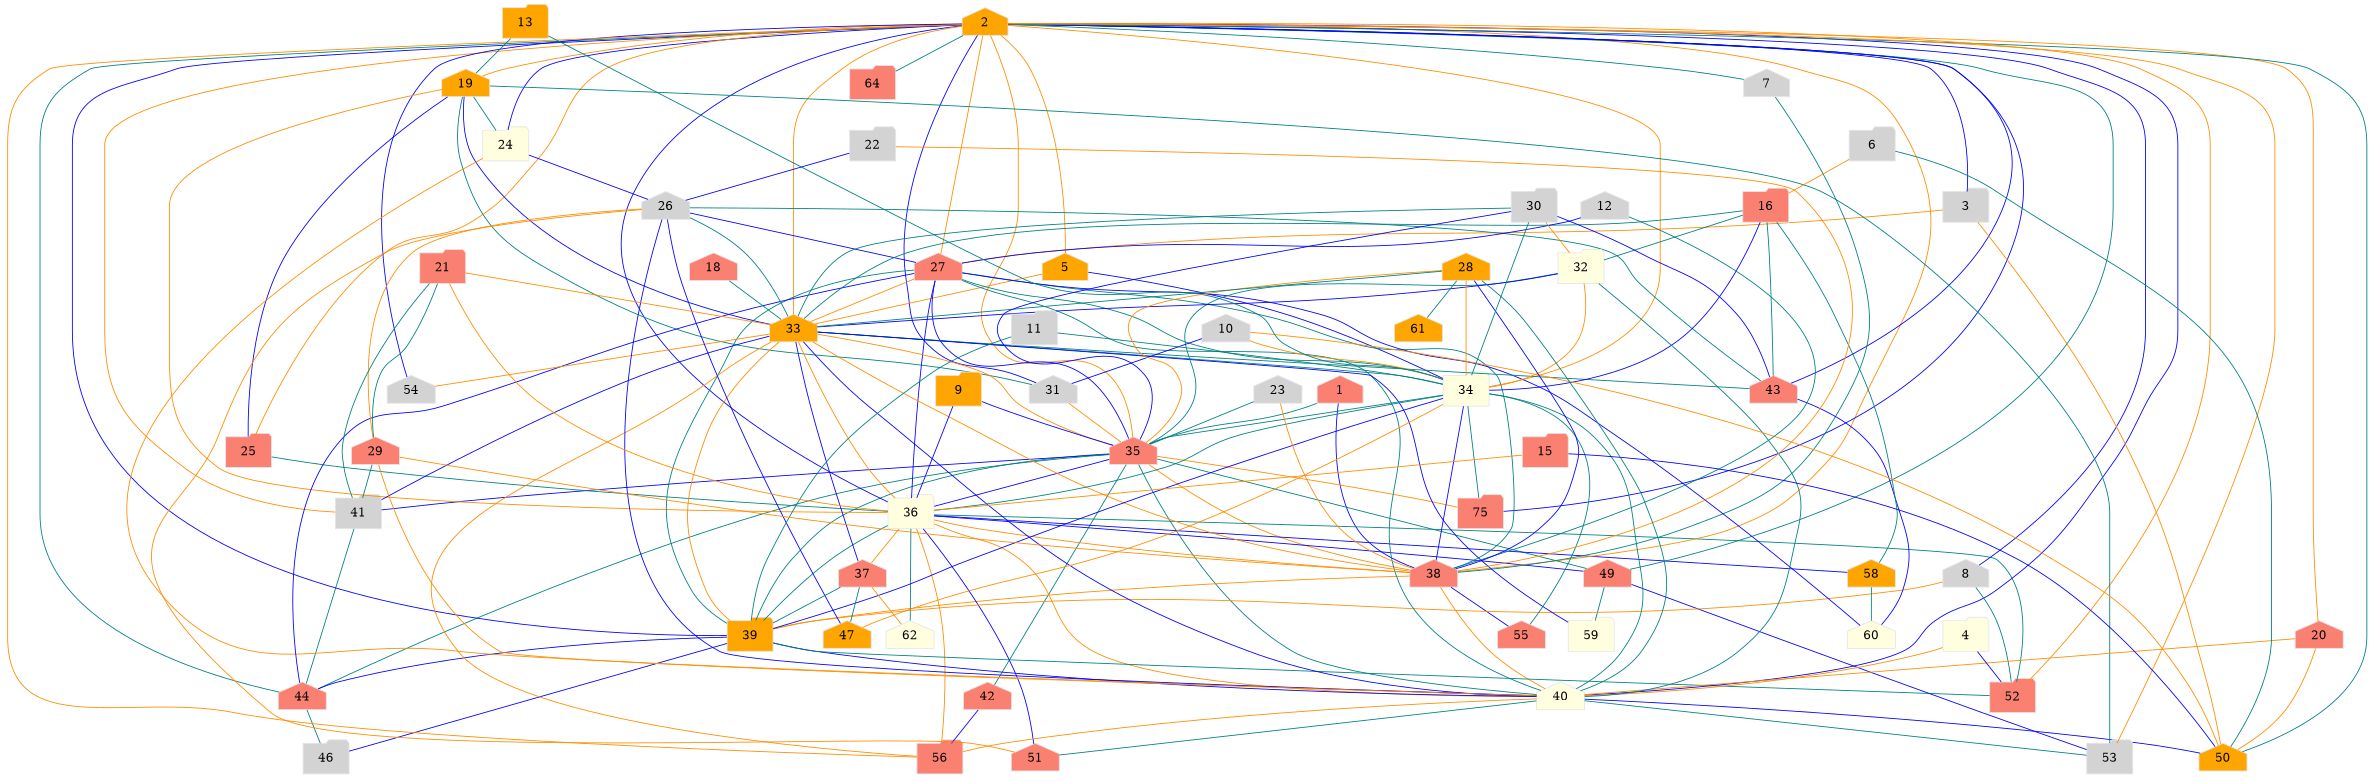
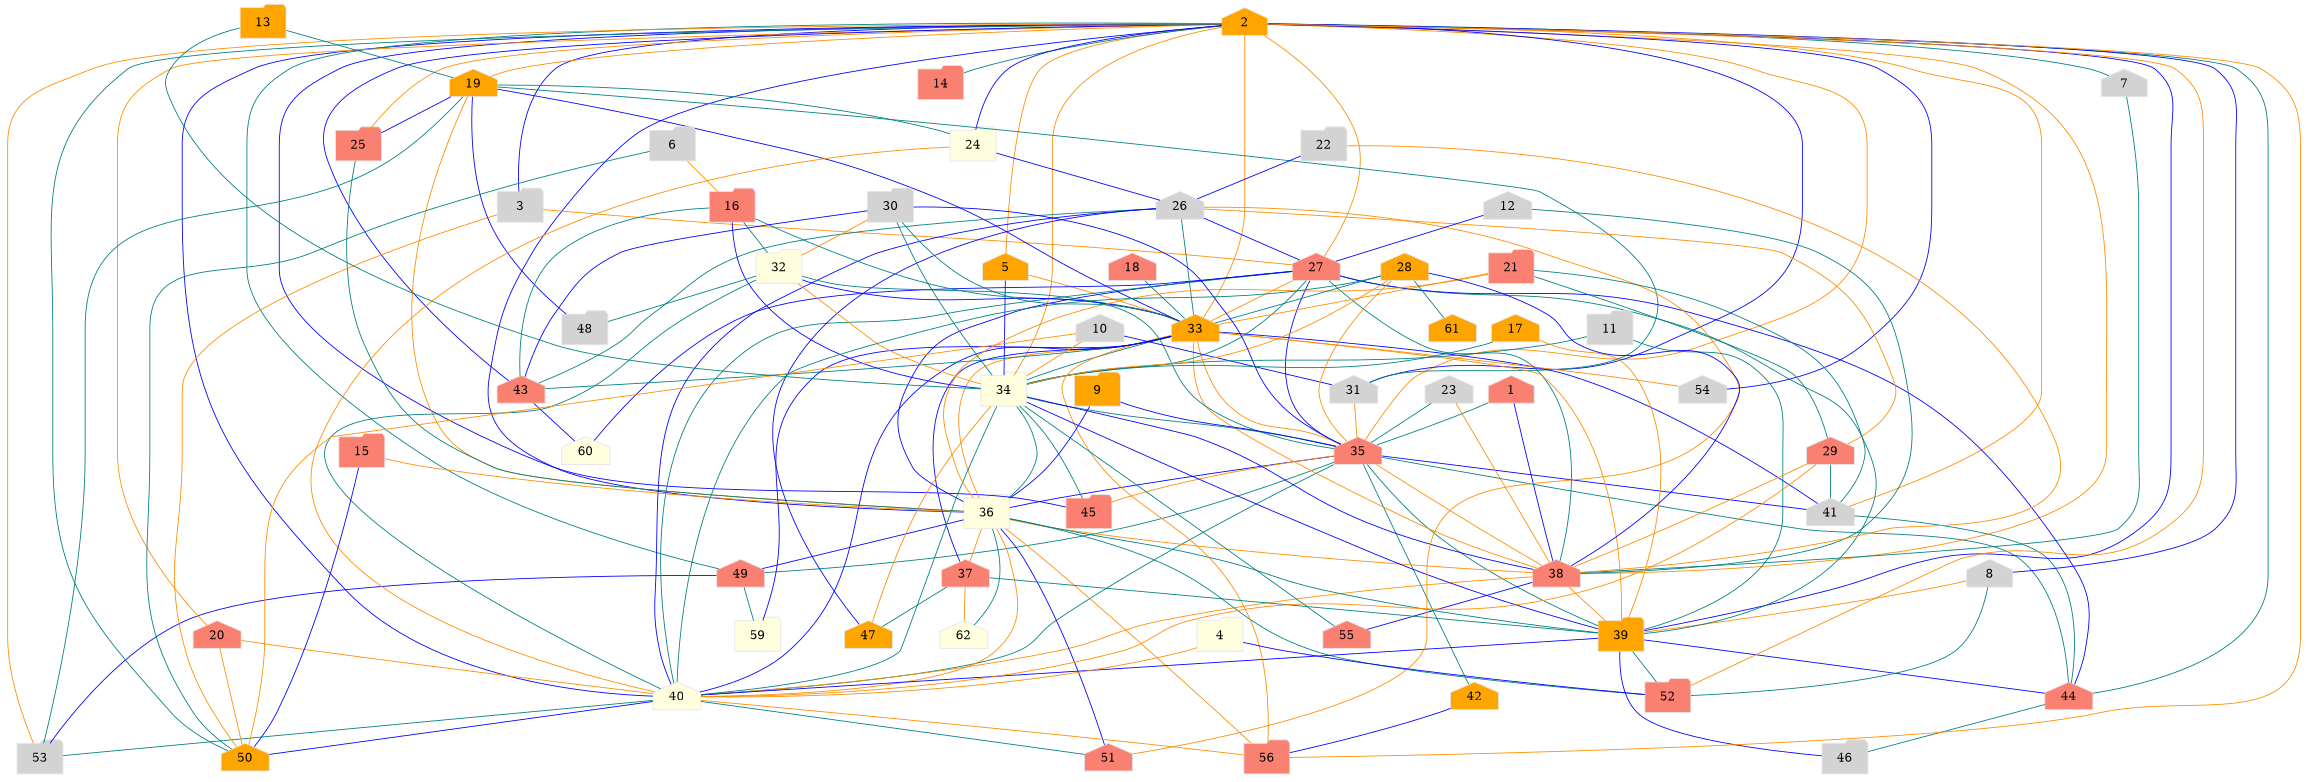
node "64": label "64" -> "14"
node "48": added
node "17": added
node "41": shape folder -> house
node "75": label "75" -> "45"
node "58": removed
node "42": fillcolor salmon -> orange
